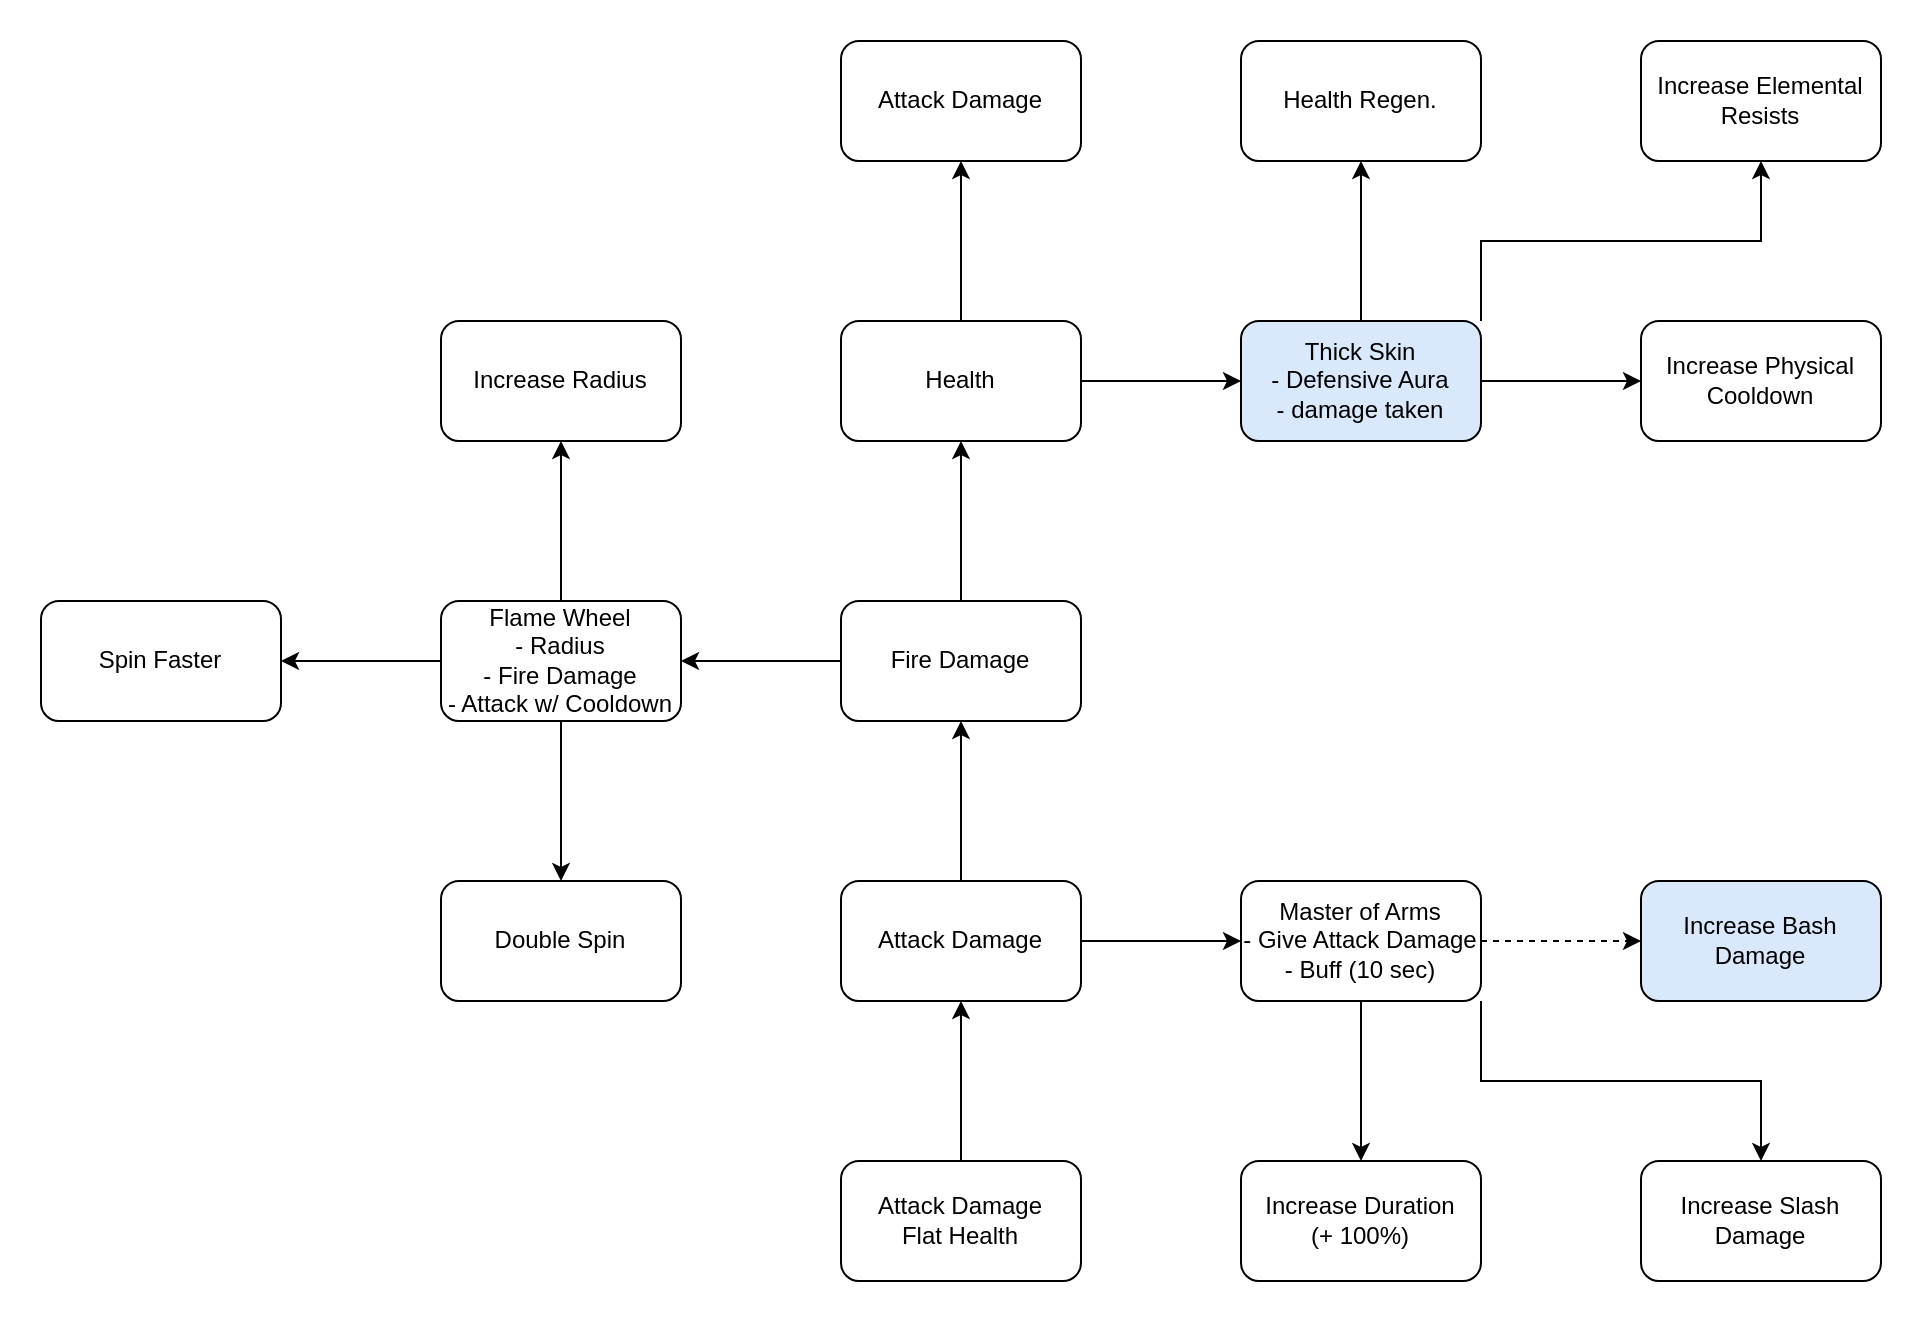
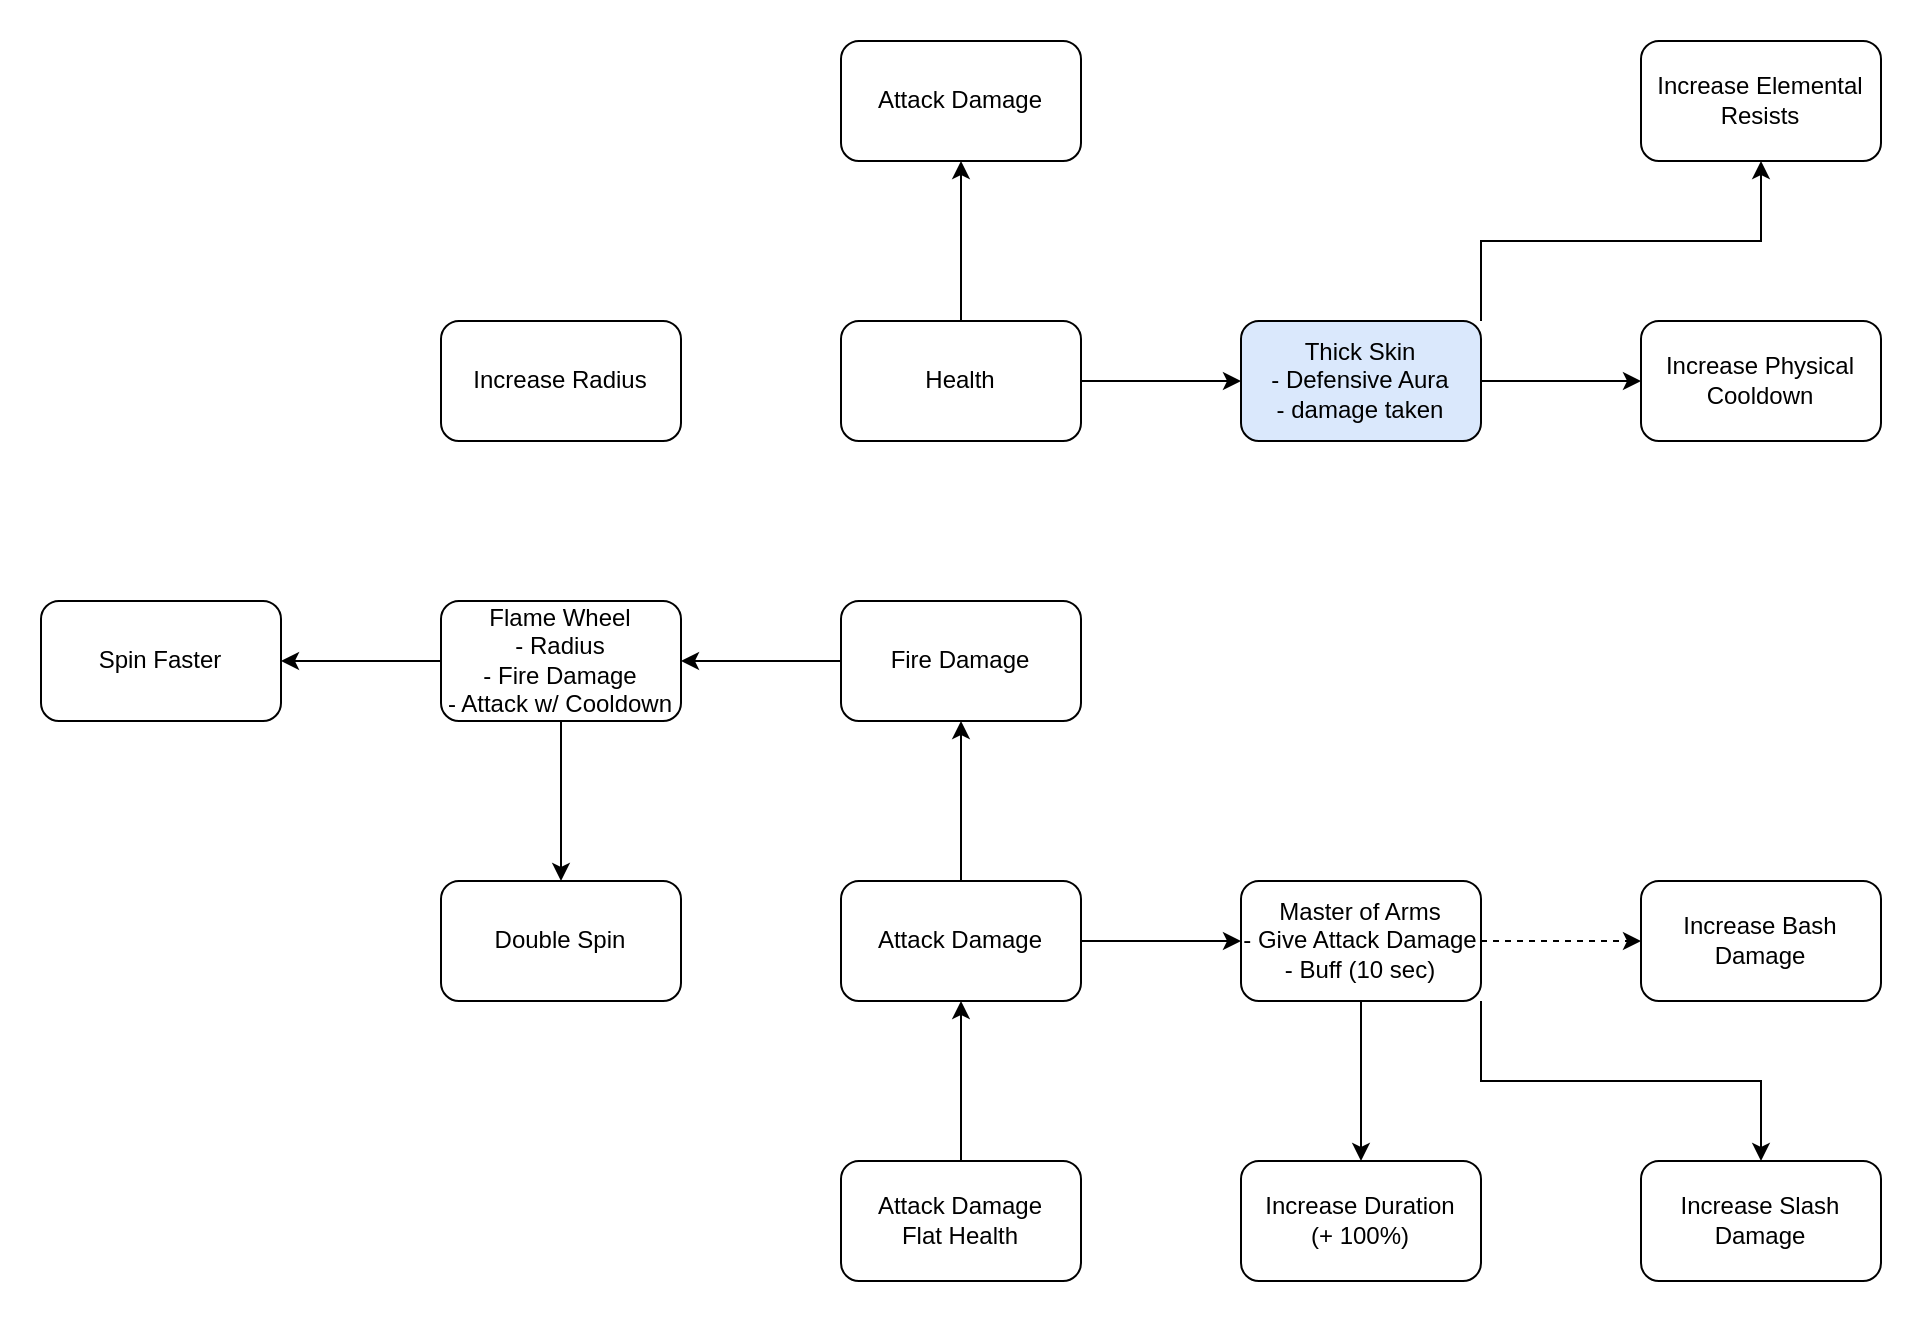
node "Health Regen.": removed
edge "Thick Skin - Defensive Aura - damage taken" -> "Health Regen.": removed
edge "Flame Wheel - Radius - Fire Damage - Attack w/ Cooldown" -> "Increase Radius": removed
edge "Fire Damage" -> "Health": removed
node "Increase Bash Damage": fillcolor #dae8fc -> #ffffff
